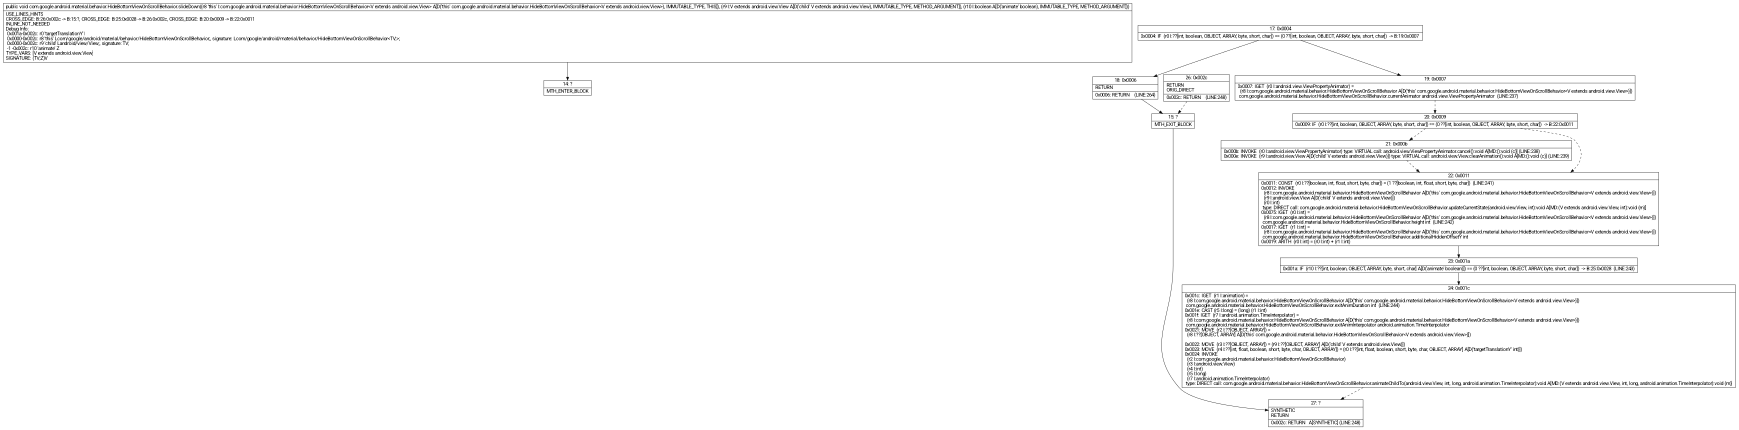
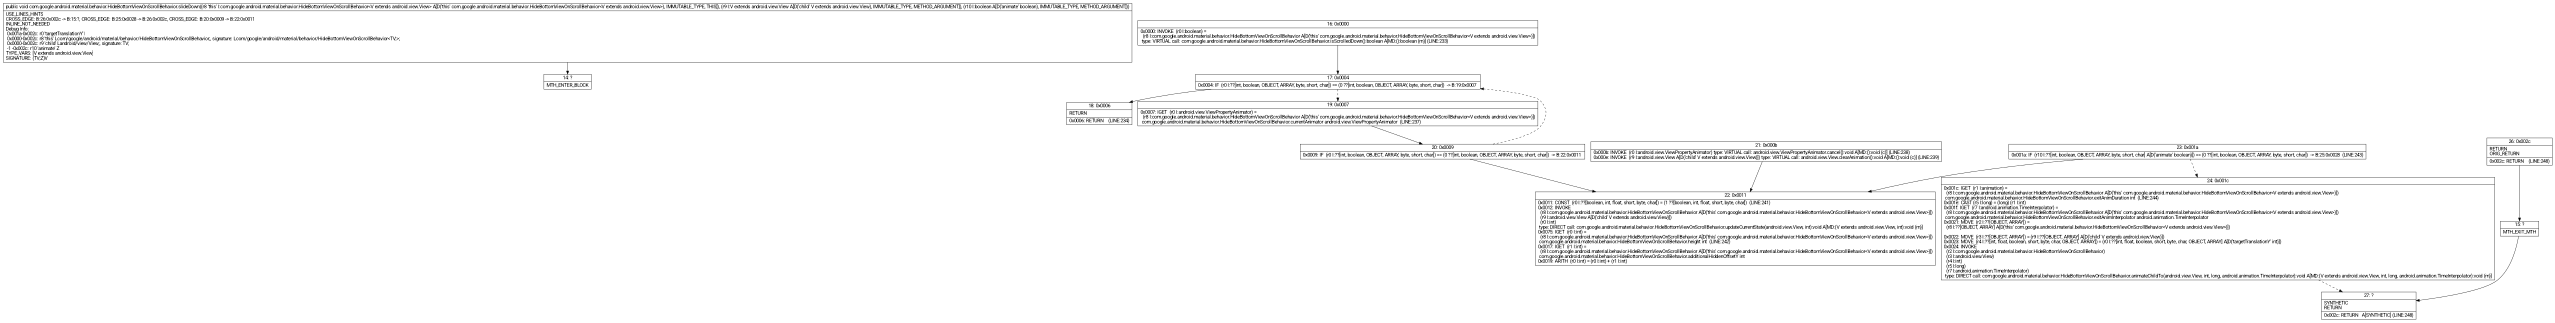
node "16: 0x0000": added
edge "17: 0x0004" -> "19: 0x0007": style solid -> dashed
node "26: 0x002c": text "ORIG_DIRECT" -> "ORIG_RETURN"
node "18: 0x0006": text "0x0006: RETURN    (LINE:264)" -> "0x0006: RETURN    (LINE:234)"
edge "18: 0x0006" -> "15: ?": removed
edge "19: 0x0007" -> "20: 0x0009": style dashed -> solid
edge "26: 0x002c" -> "15: ?": style dashed -> solid
node "15: ?": text "MTH_EXIT_BLOCK" -> "MTH_EXIT_MTH"
edge "20: 0x0009" -> "21: 0x000b": now "20: 0x0009" -> "17: 0x0004"
edge "20: 0x0009" -> "22: 0x0011": style dashed -> solid
edge "21: 0x000b" -> "22: 0x0011": style dashed -> solid
edge "22: 0x0011" -> "23: 0x001a": reversed
edge "23: 0x001a" -> "24: 0x001c": style solid -> dashed
